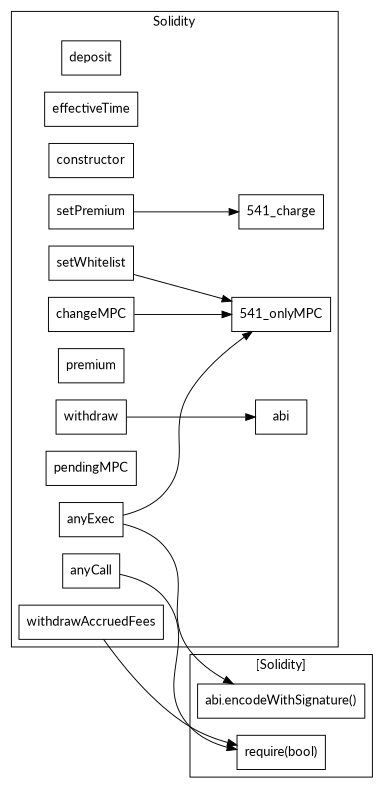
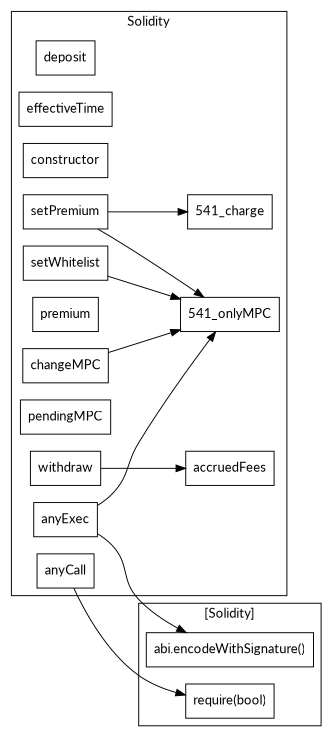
edge "setPremium" -> "541_onlyMPC": added
node "abi": label "abi" -> "accruedFees"
node "withdrawAccruedFees": removed
